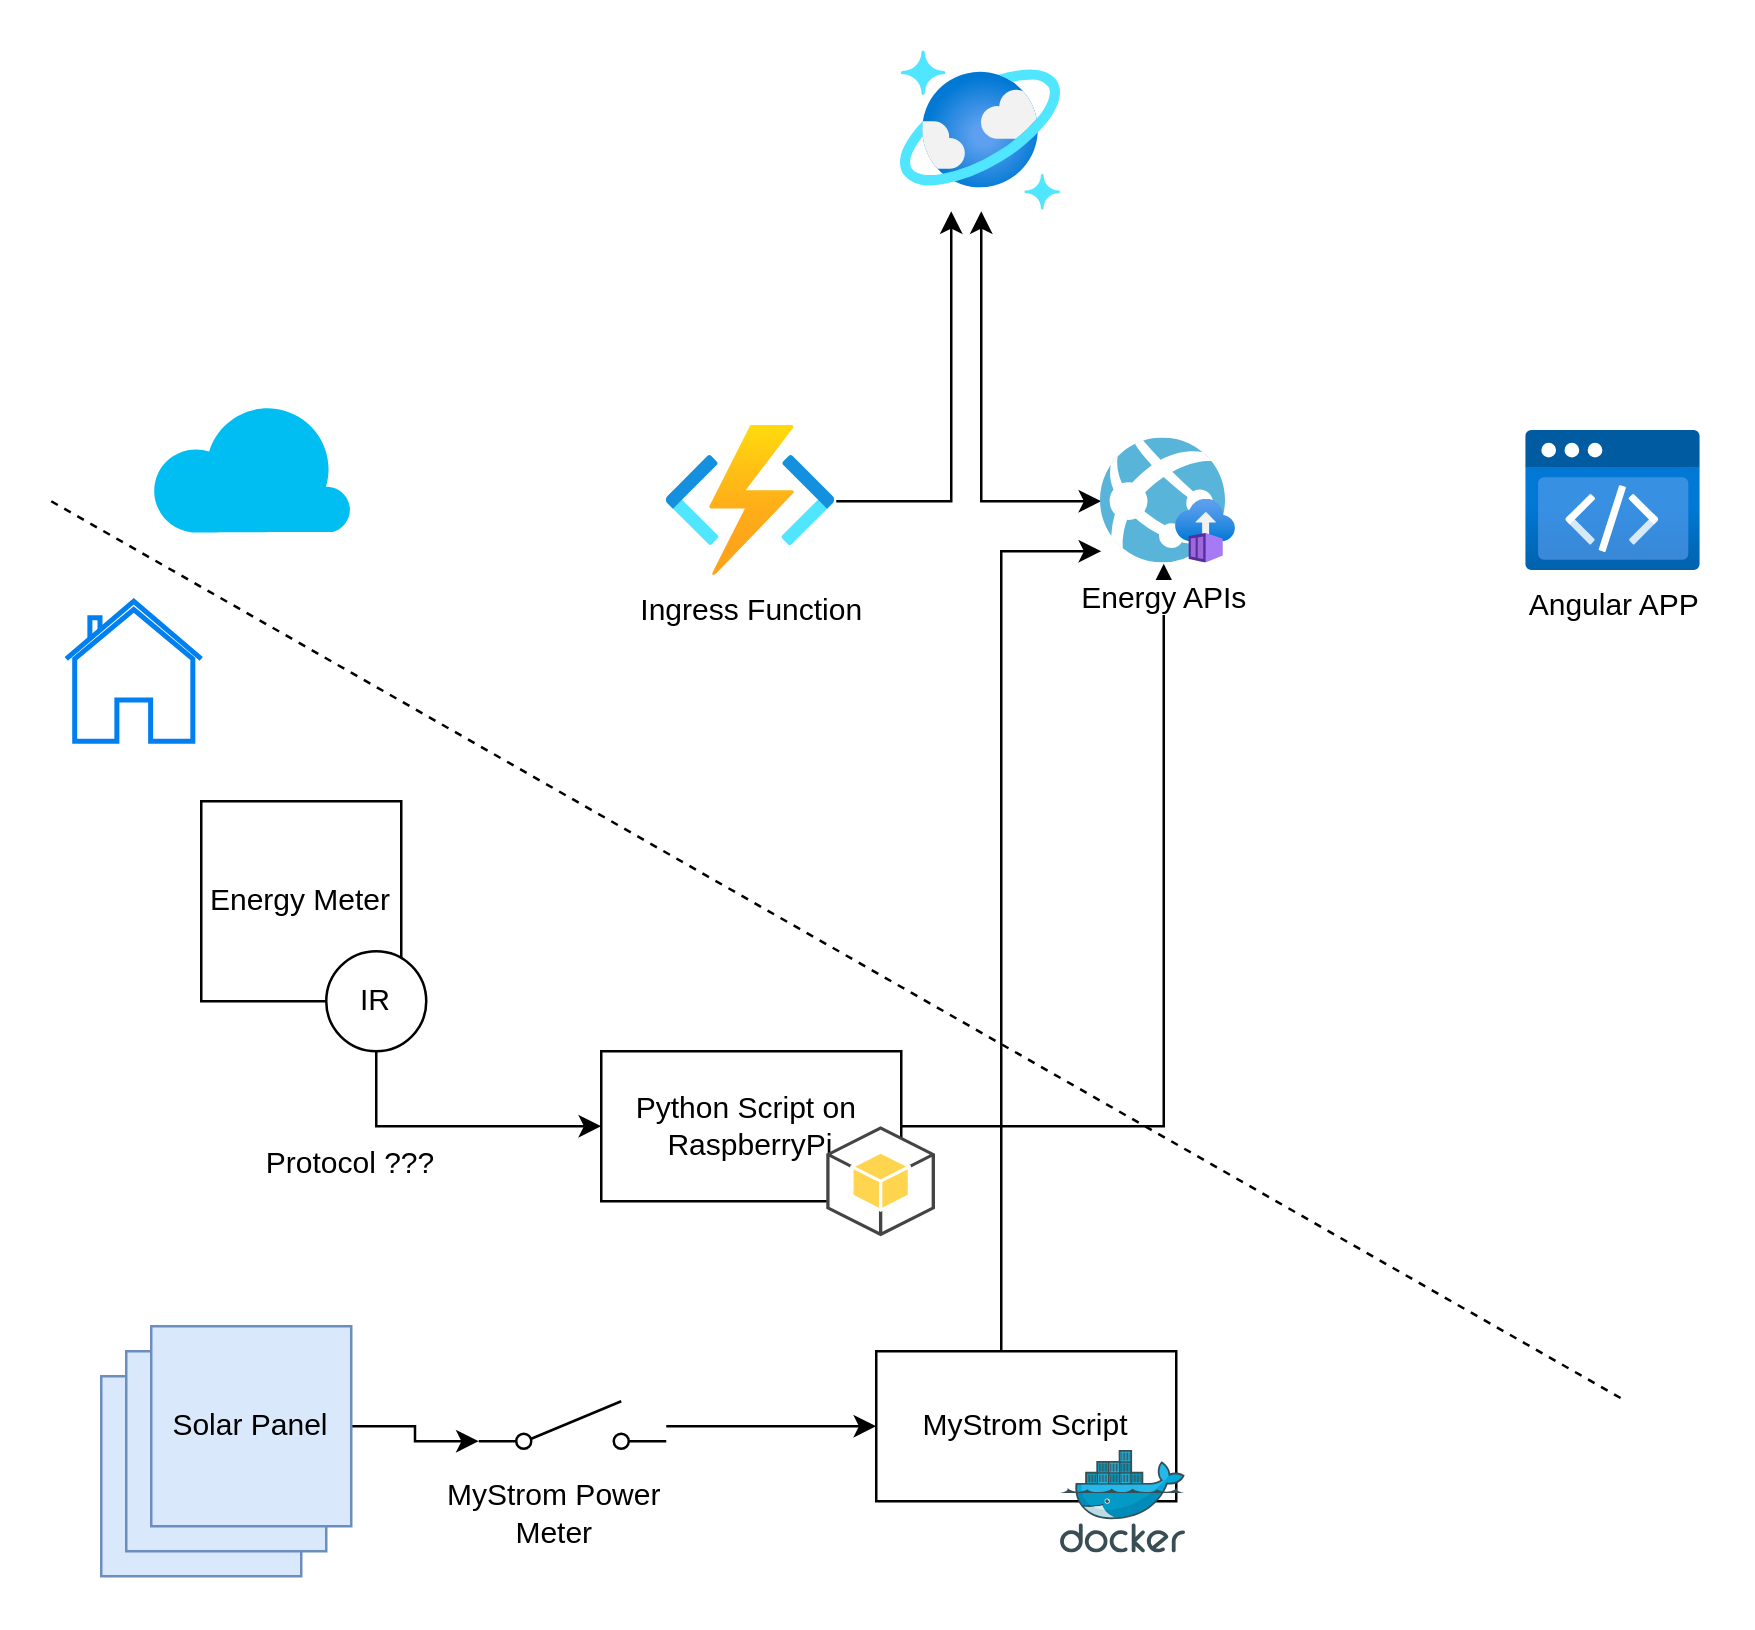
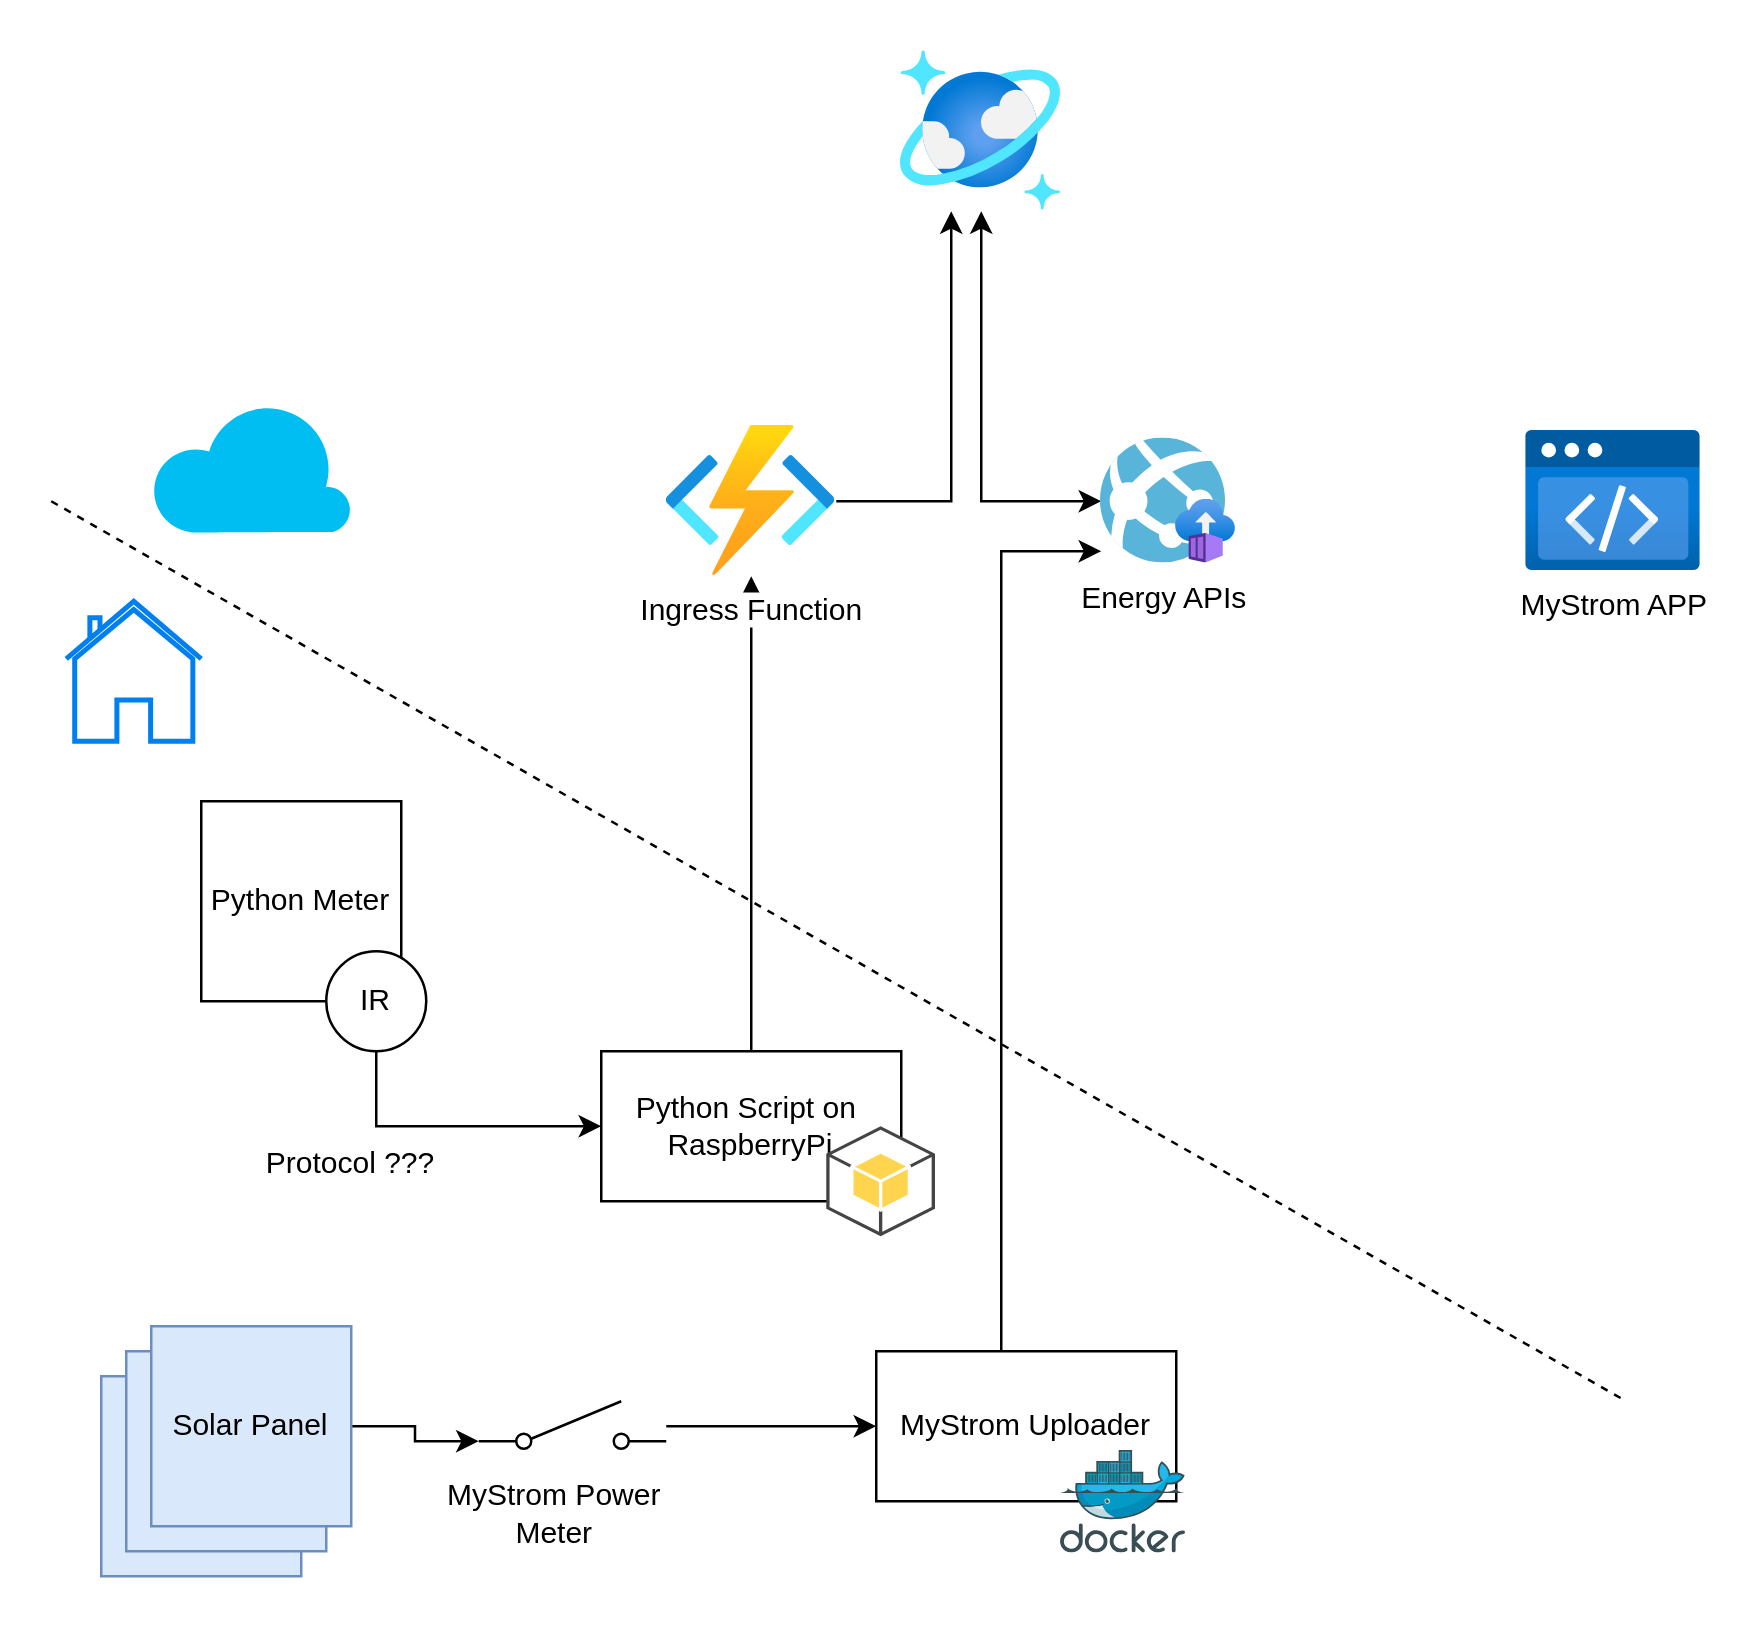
node "Angular APP": label "Angular APP" -> "MyStrom APP"
edge "Python Script on RaspberryPi" -> "Energy APIs": now "Python Script on RaspberryPi" -> "Ingress Function"
node "Energy Meter": label "Energy Meter" -> "Python Meter"
node "MyStrom Script": label "MyStrom Script" -> "MyStrom Uploader"
